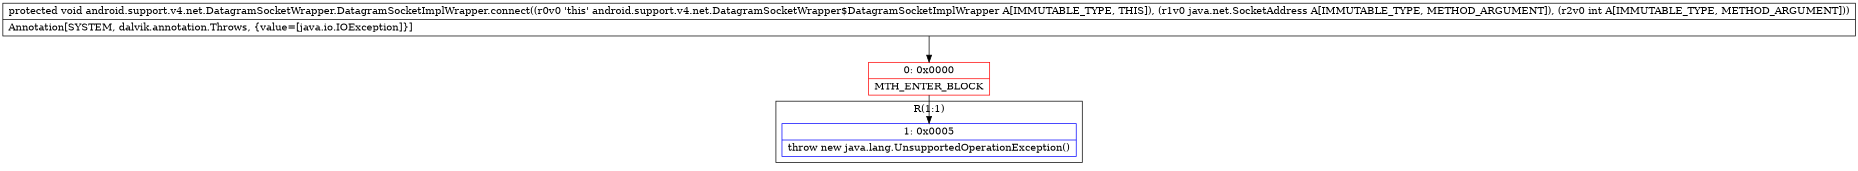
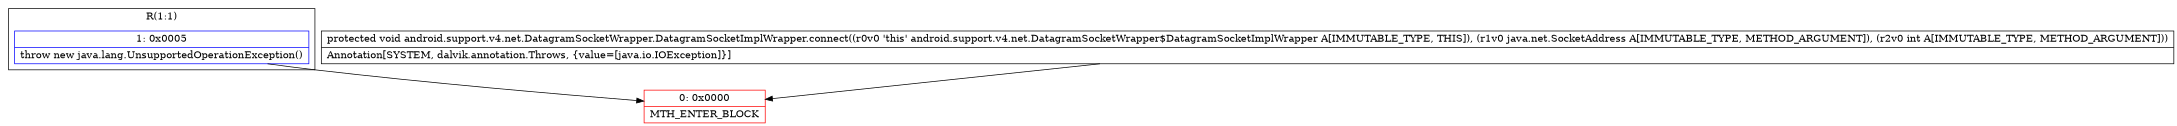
edge "0: 0x0000" -> "1: 0x0005": reversed
